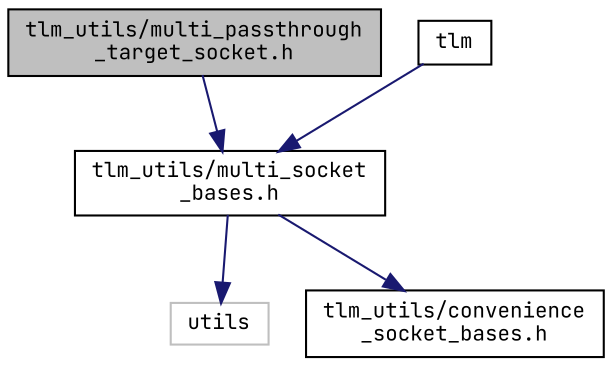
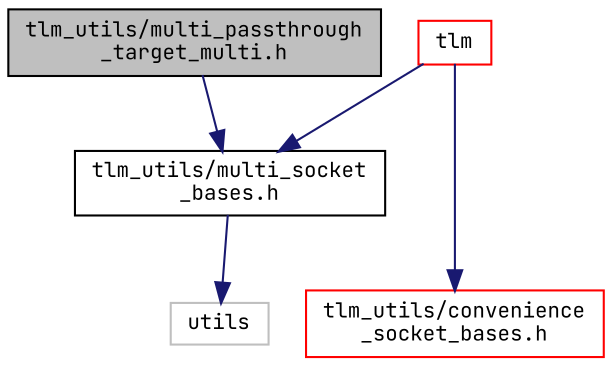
node "tlm_utils/multi_passthrough _target_socket.h": label "tlm_utils/multi_passthrough _target_socket.h" -> "tlm_utils/multi_passthrough _target_multi.h"
node "tlm": color black -> red
edge "tlm_utils/multi_socket _bases.h" -> "tlm_utils/convenience _socket_bases.h": now "tlm" -> "tlm_utils/convenience _socket_bases.h"
node "tlm_utils/convenience _socket_bases.h": color black -> red
